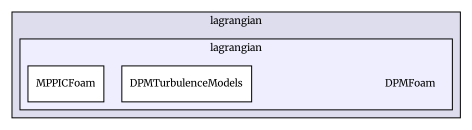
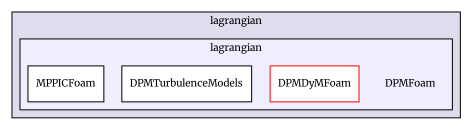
node "DPMDyMFoam": added
